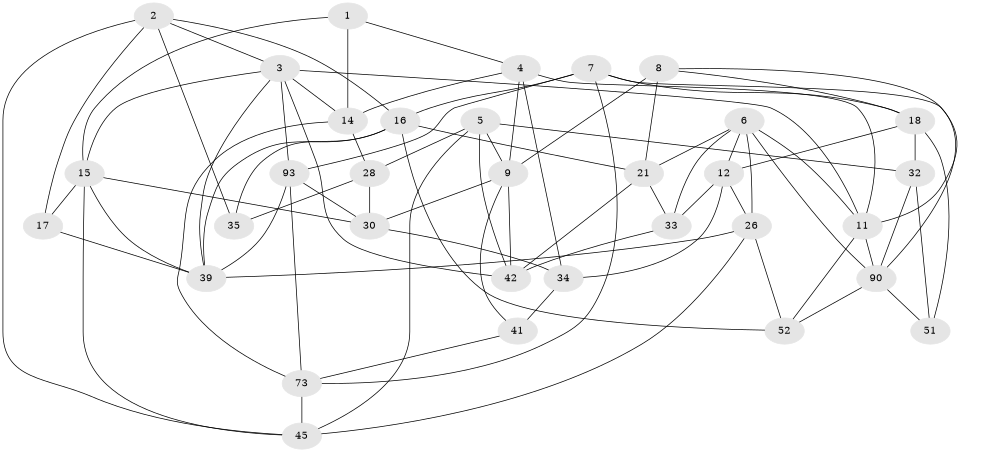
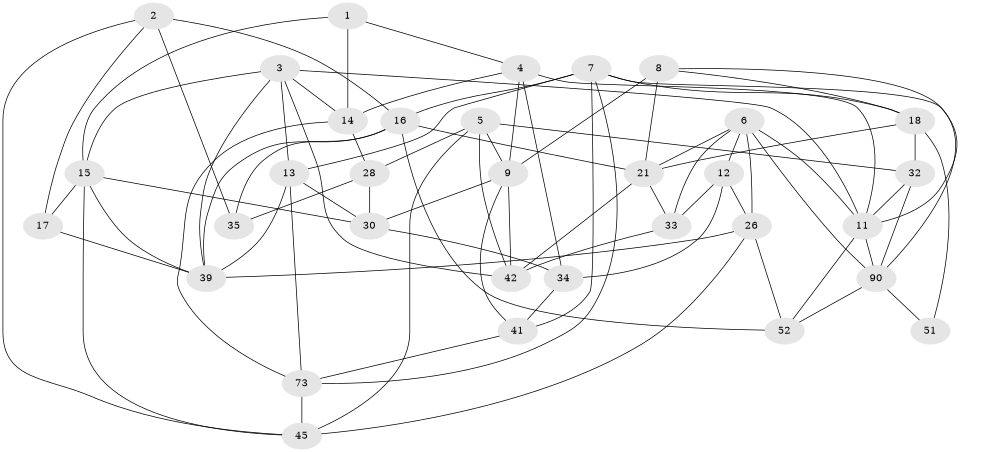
edge "2" -- "3": removed
edge "18" -- "12": now "18" -- "21"
node "93": label "93" -> "13"
edge "7" -- "41": added
edge "32" -- "51": now "32" -- "11"
